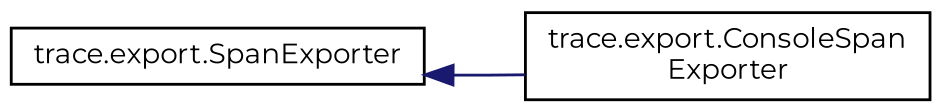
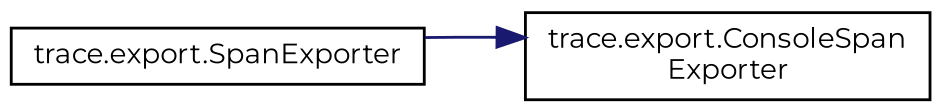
edge "trace.export.ConsoleSpan Exporter" -> "trace.export.SpanExporter": reversed
